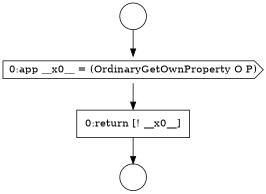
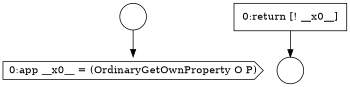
edge "0:app __x0__ = (OrdinaryGetOwnProperty O P)" -> "0:return [! __x0__]": removed
